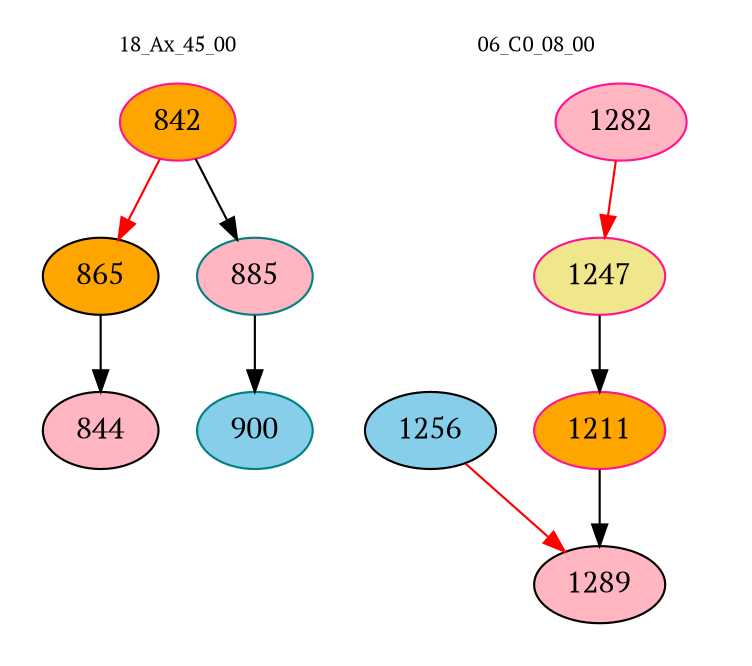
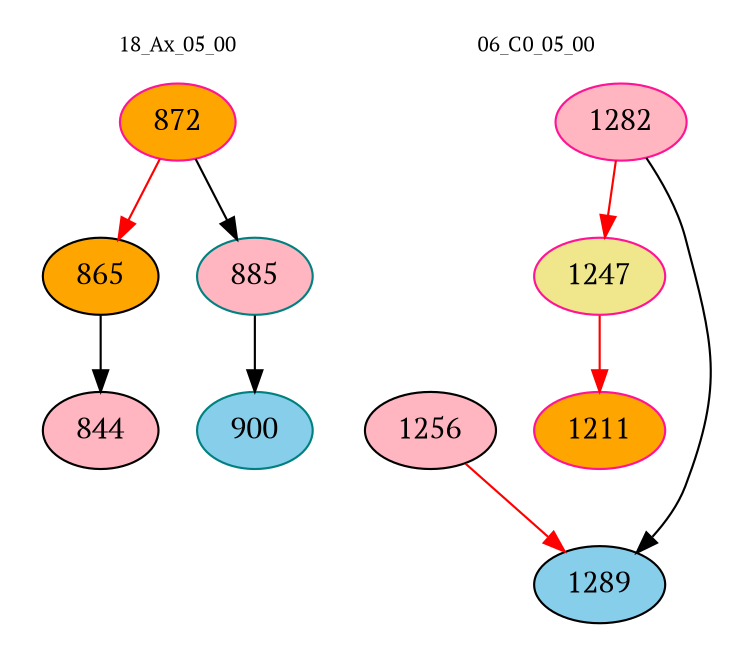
cluster "18_Ax_45_00": label "18_Ax_45_00" -> "18_Ax_05_00"
cluster "06_C0_08_00": label "06_C0_08_00" -> "06_C0_05_00"
node "842": label "842" -> "872"
edge "1247" -> "1211": color black -> red
node "1256": fillcolor skyblue -> lightpink
edge "1211" -> "1289": now "1282" -> "1289"
node "1289": fillcolor lightpink -> skyblue
